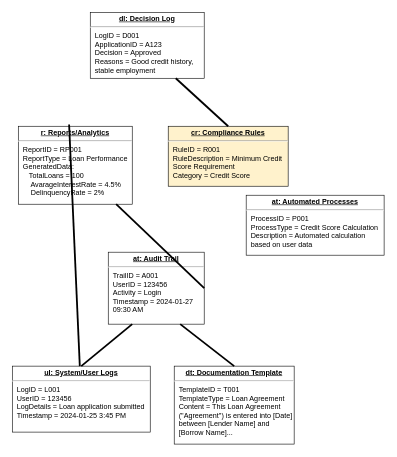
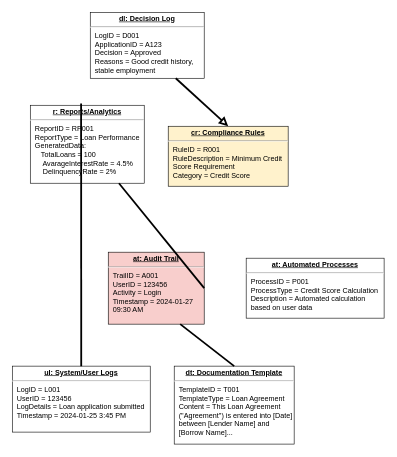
edge "dl: Decision Log LogID = D001 ApplicationID = A123 Decision = Approved Reasons = Good credit history, stable employment" -- "cr: Compliance Rules RuleID = R001 RuleDescription = Minimum Credit Score Requirement Category = Credit Score": arrowhead none -> block
node "r: Reports/Analytics ReportID = RP001 ReportType = Loan Performance GeneratedData: TotalLoans = 100 AvarageInterestRate = 4.5% DelinquencyRate = 2%": moved (75, 165) -> (87, 144)
node "at: Automated Processes ProcessID = P001 ProcessType = Credit Score Calculation Description = Automated calculation based on user data": moved (315, 225) -> (315, 288)
node "at: Audit Trail TrailID = A001 UserID = 123456 Activity = Login Timestamp = 2024-01-27 09:30 AM": fillcolor #ffffff -> #f8cecc
edge "at: Audit Trail TrailID = A001 UserID = 123456 Activity = Login Timestamp = 2024-01-27 09:30 AM" -- "ul: System/User Logs LogID = L001 UserID = 123456 LogDetails = Loan application submitted Timestamp = 2024-01-25 3:45 PM": removed
